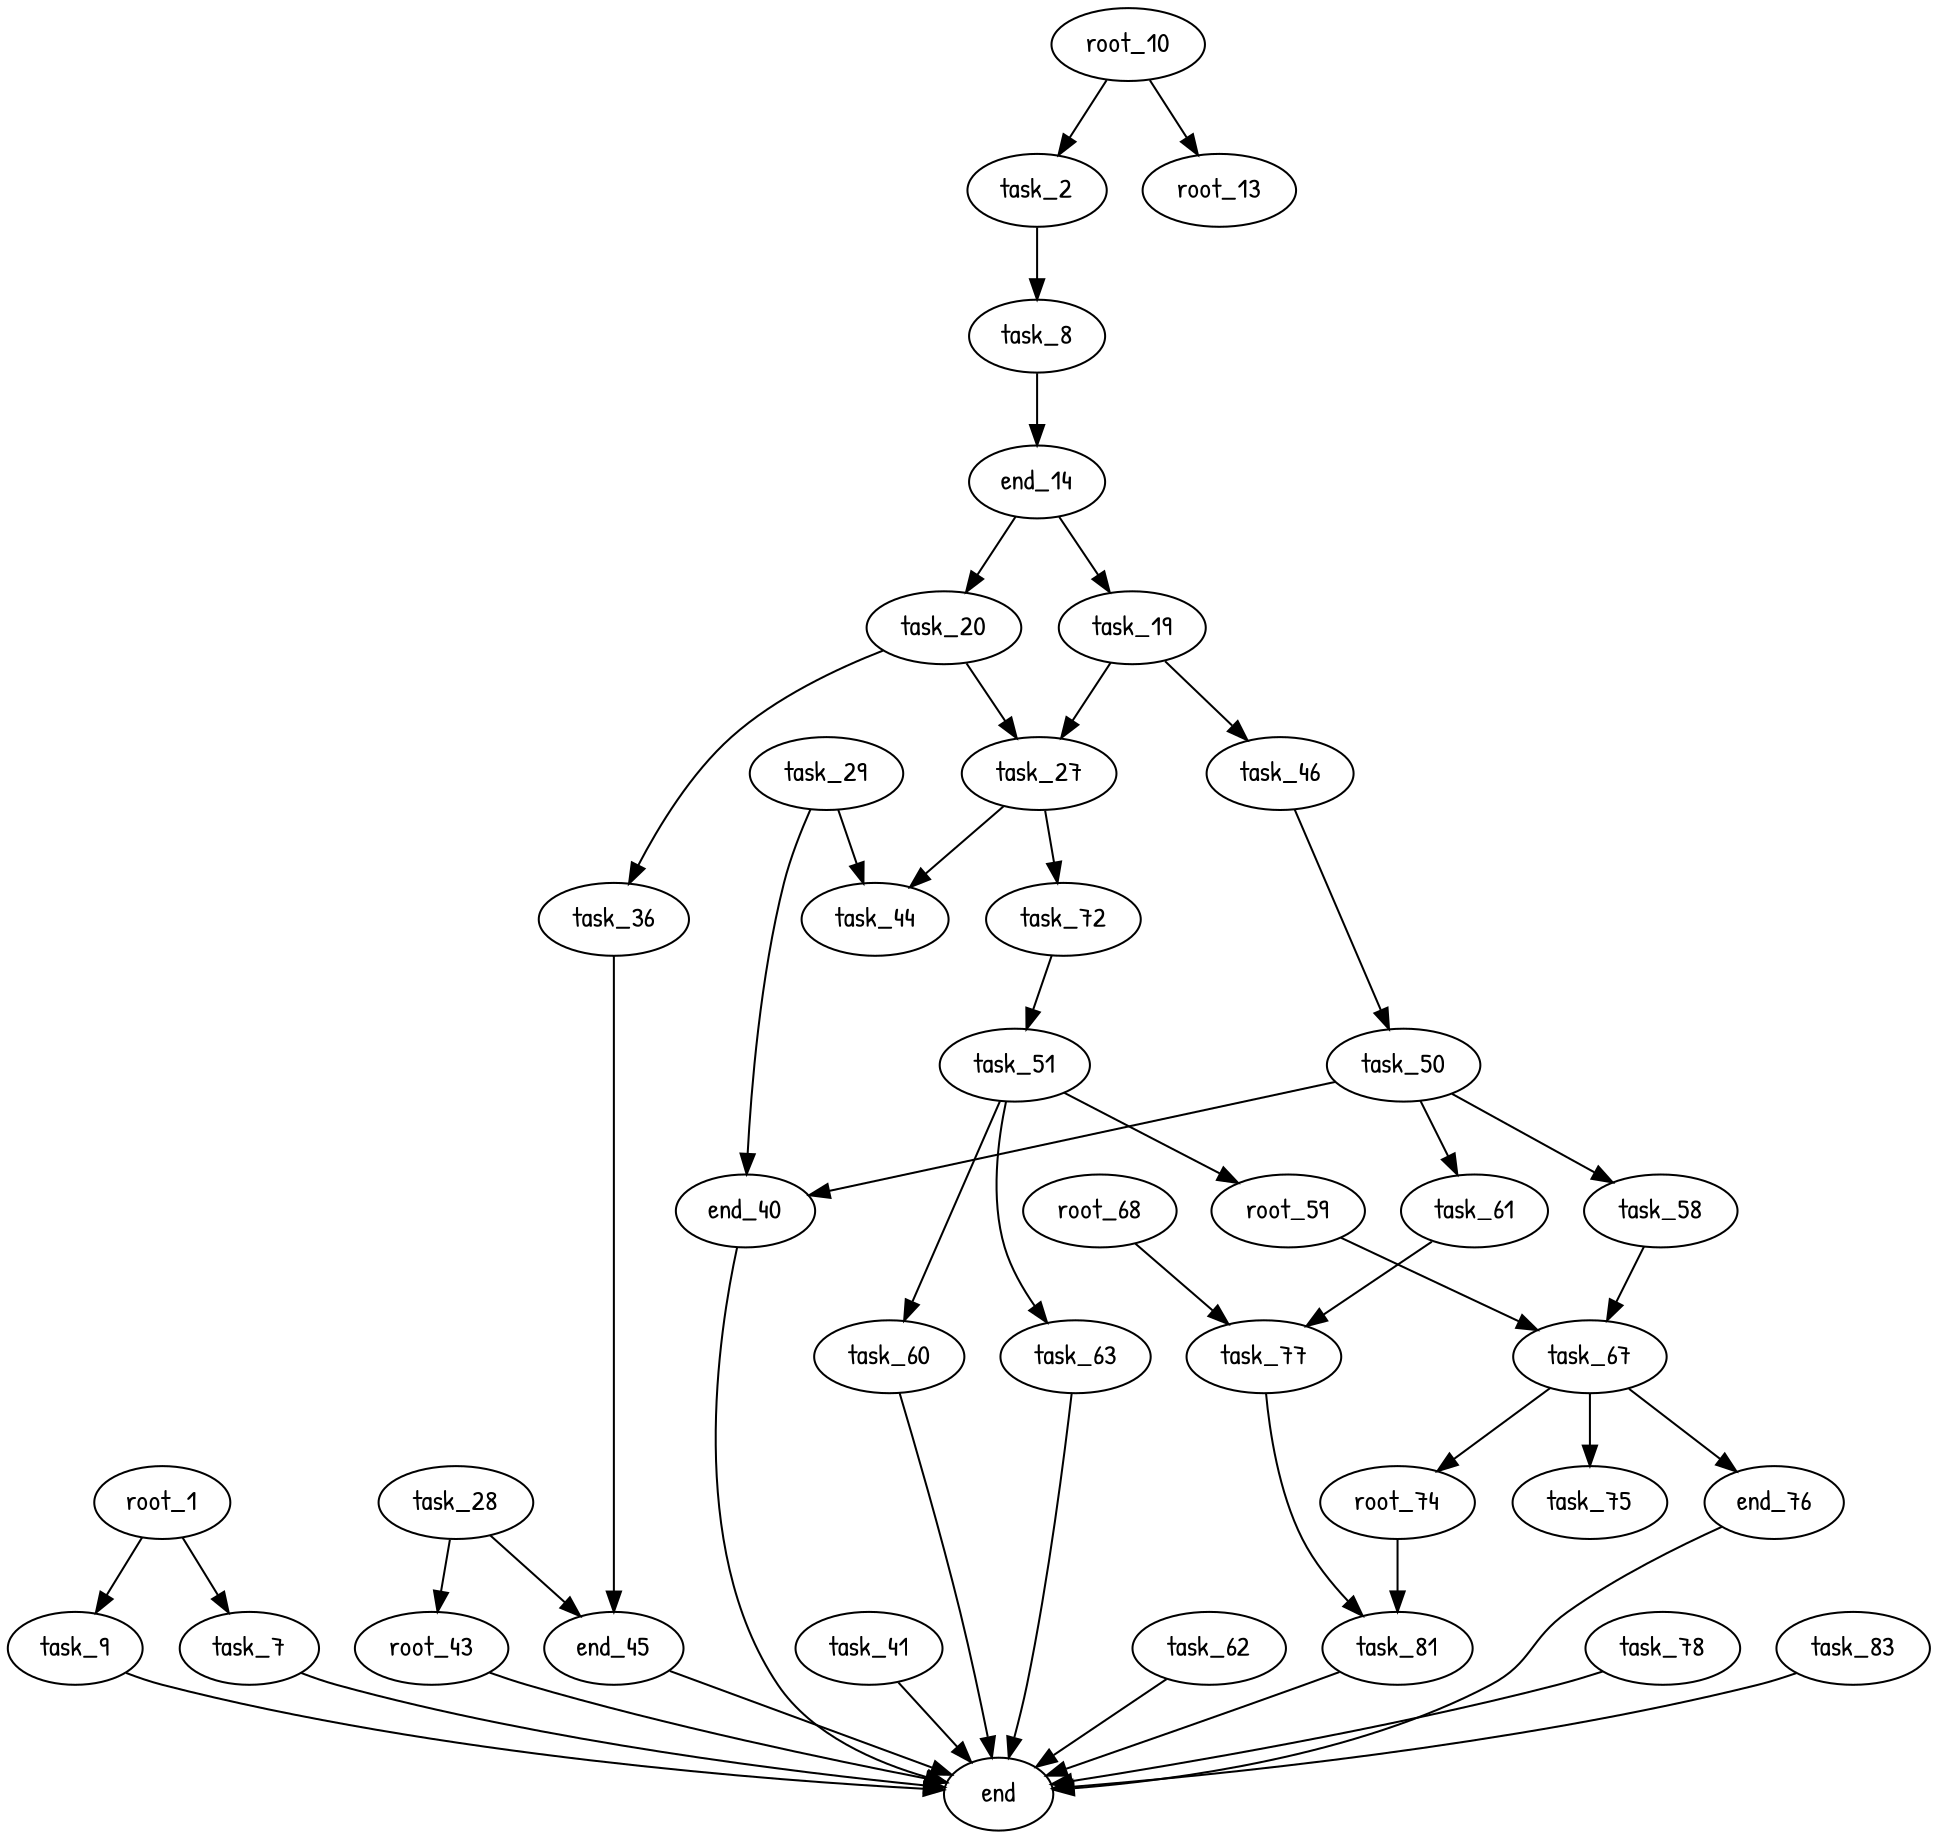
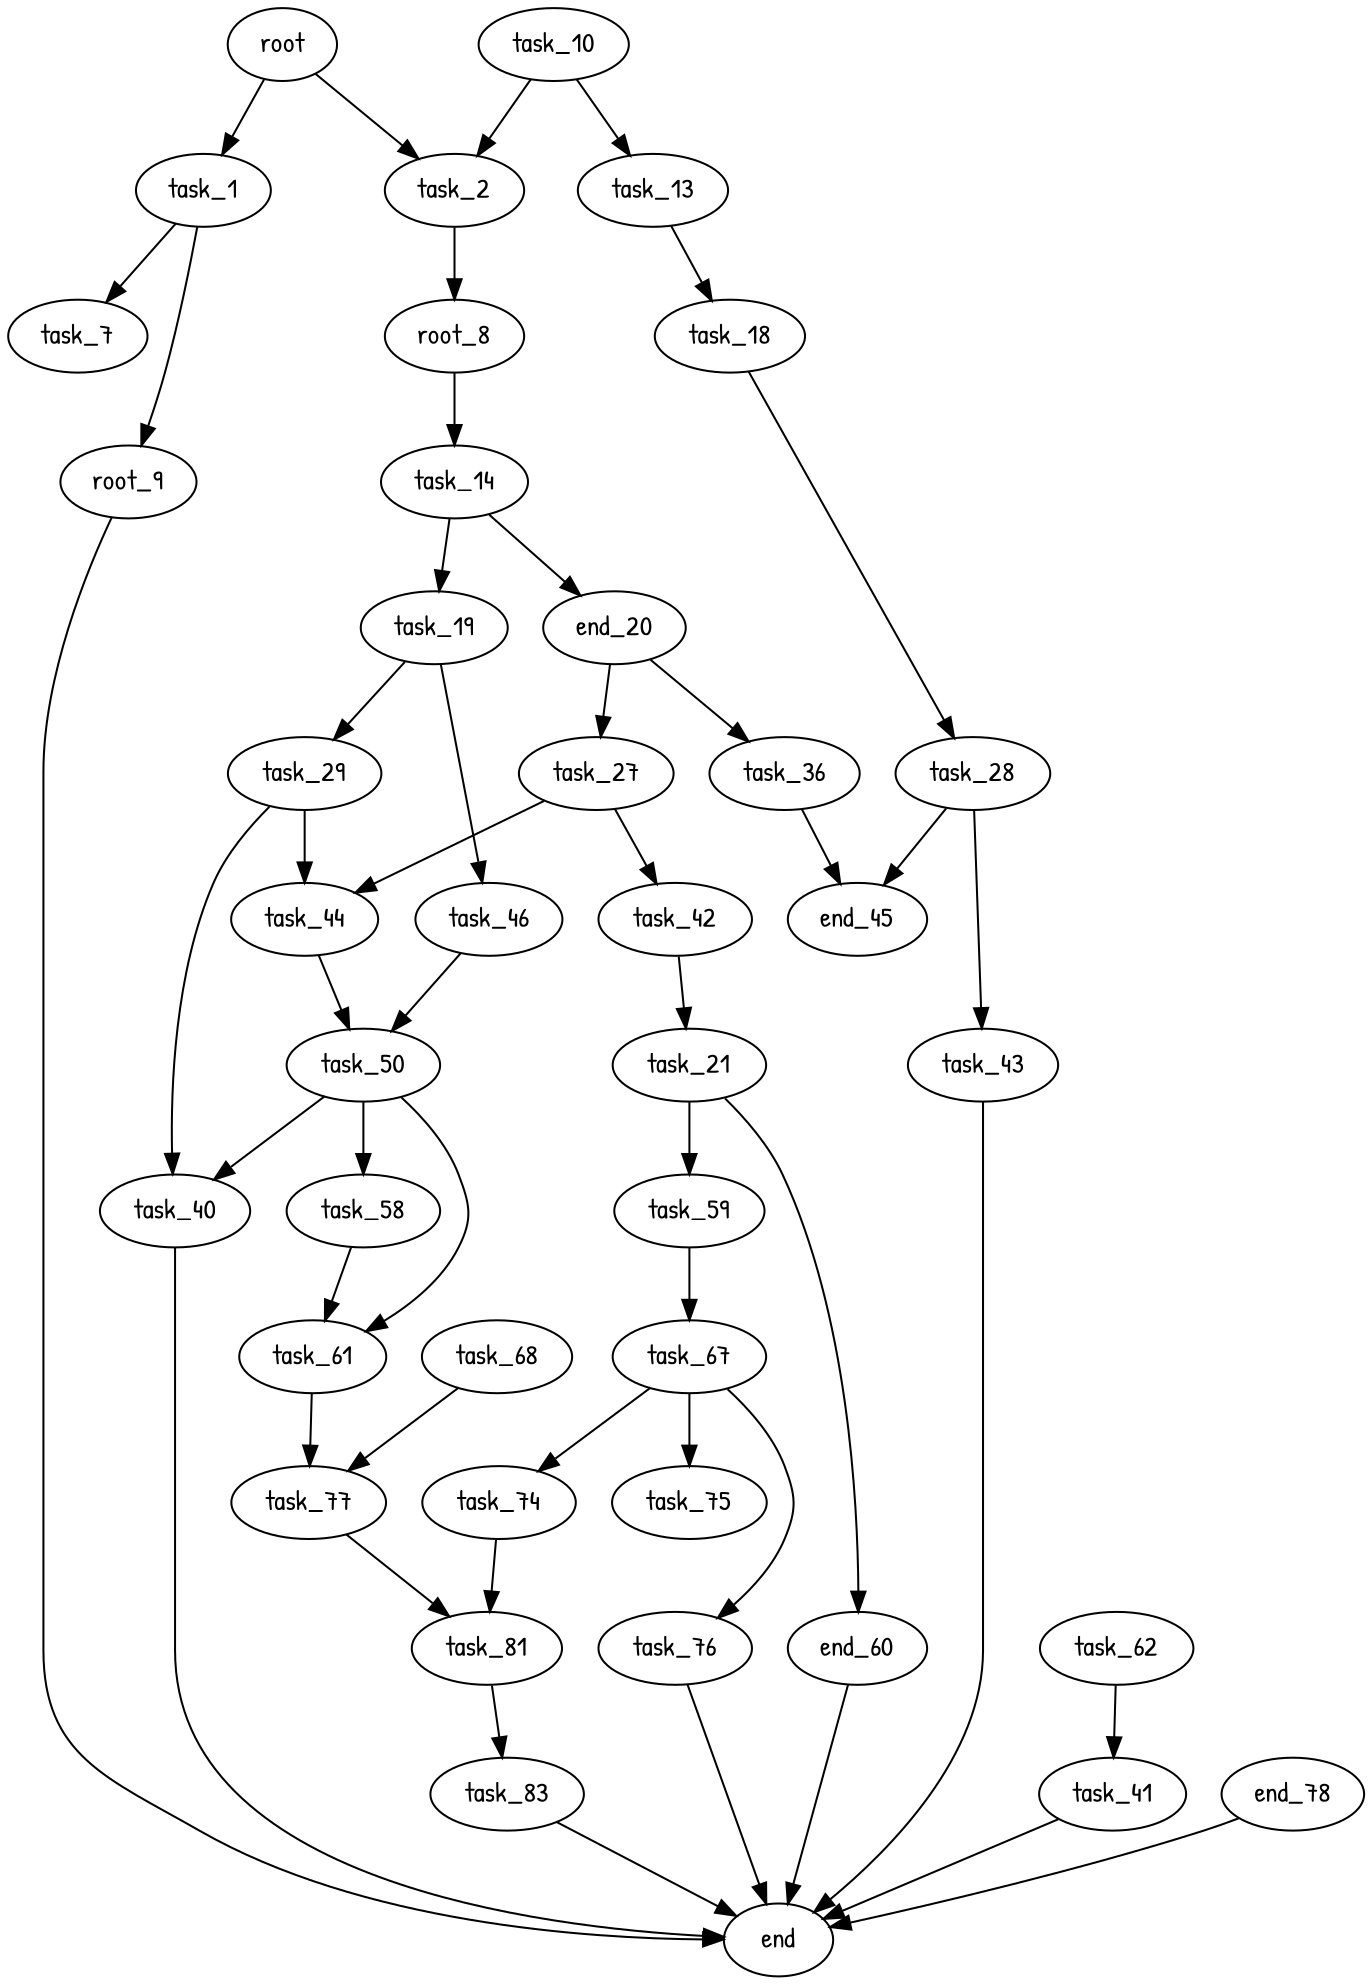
node "root": added
node "root_10": label "root_10" -> "task_10"
node "root_13": label "root_13" -> "task_13"
node "task_18": added
node "task_8": label "task_8" -> "root_8"
node "end_14": label "end_14" -> "task_14"
node "task_20": label "task_20" -> "end_20"
edge "task_19" -> "task_27": now "task_19" -> "task_29"
node "task_72": label "task_72" -> "task_42"
edge "task_44" -> "task_50": added
node "task_51": label "task_51" -> "task_21"
node "end_40": label "end_40" -> "task_40"
node "root_68": label "root_68" -> "task_68"
node "root_59": label "root_59" -> "task_59"
edge "task_58" -> "task_67": now "task_58" -> "task_61"
node "task_60": label "task_60" -> "end_60"
node "task_63": removed
node "root_1": label "root_1" -> "task_1"
node "root_74": label "root_74" -> "task_74"
node "end_76": label "end_76" -> "task_76"
node "task_9": label "task_9" -> "root_9"
node "root_43": label "root_43" -> "task_43"
node "task_78": label "task_78" -> "end_78"
edge "end_45" -> "end": removed
edge "task_62" -> "end": now "task_62" -> "task_41"
edge "task_81" -> "end": now "task_81" -> "task_83"
edge "task_7" -> "end": removed
